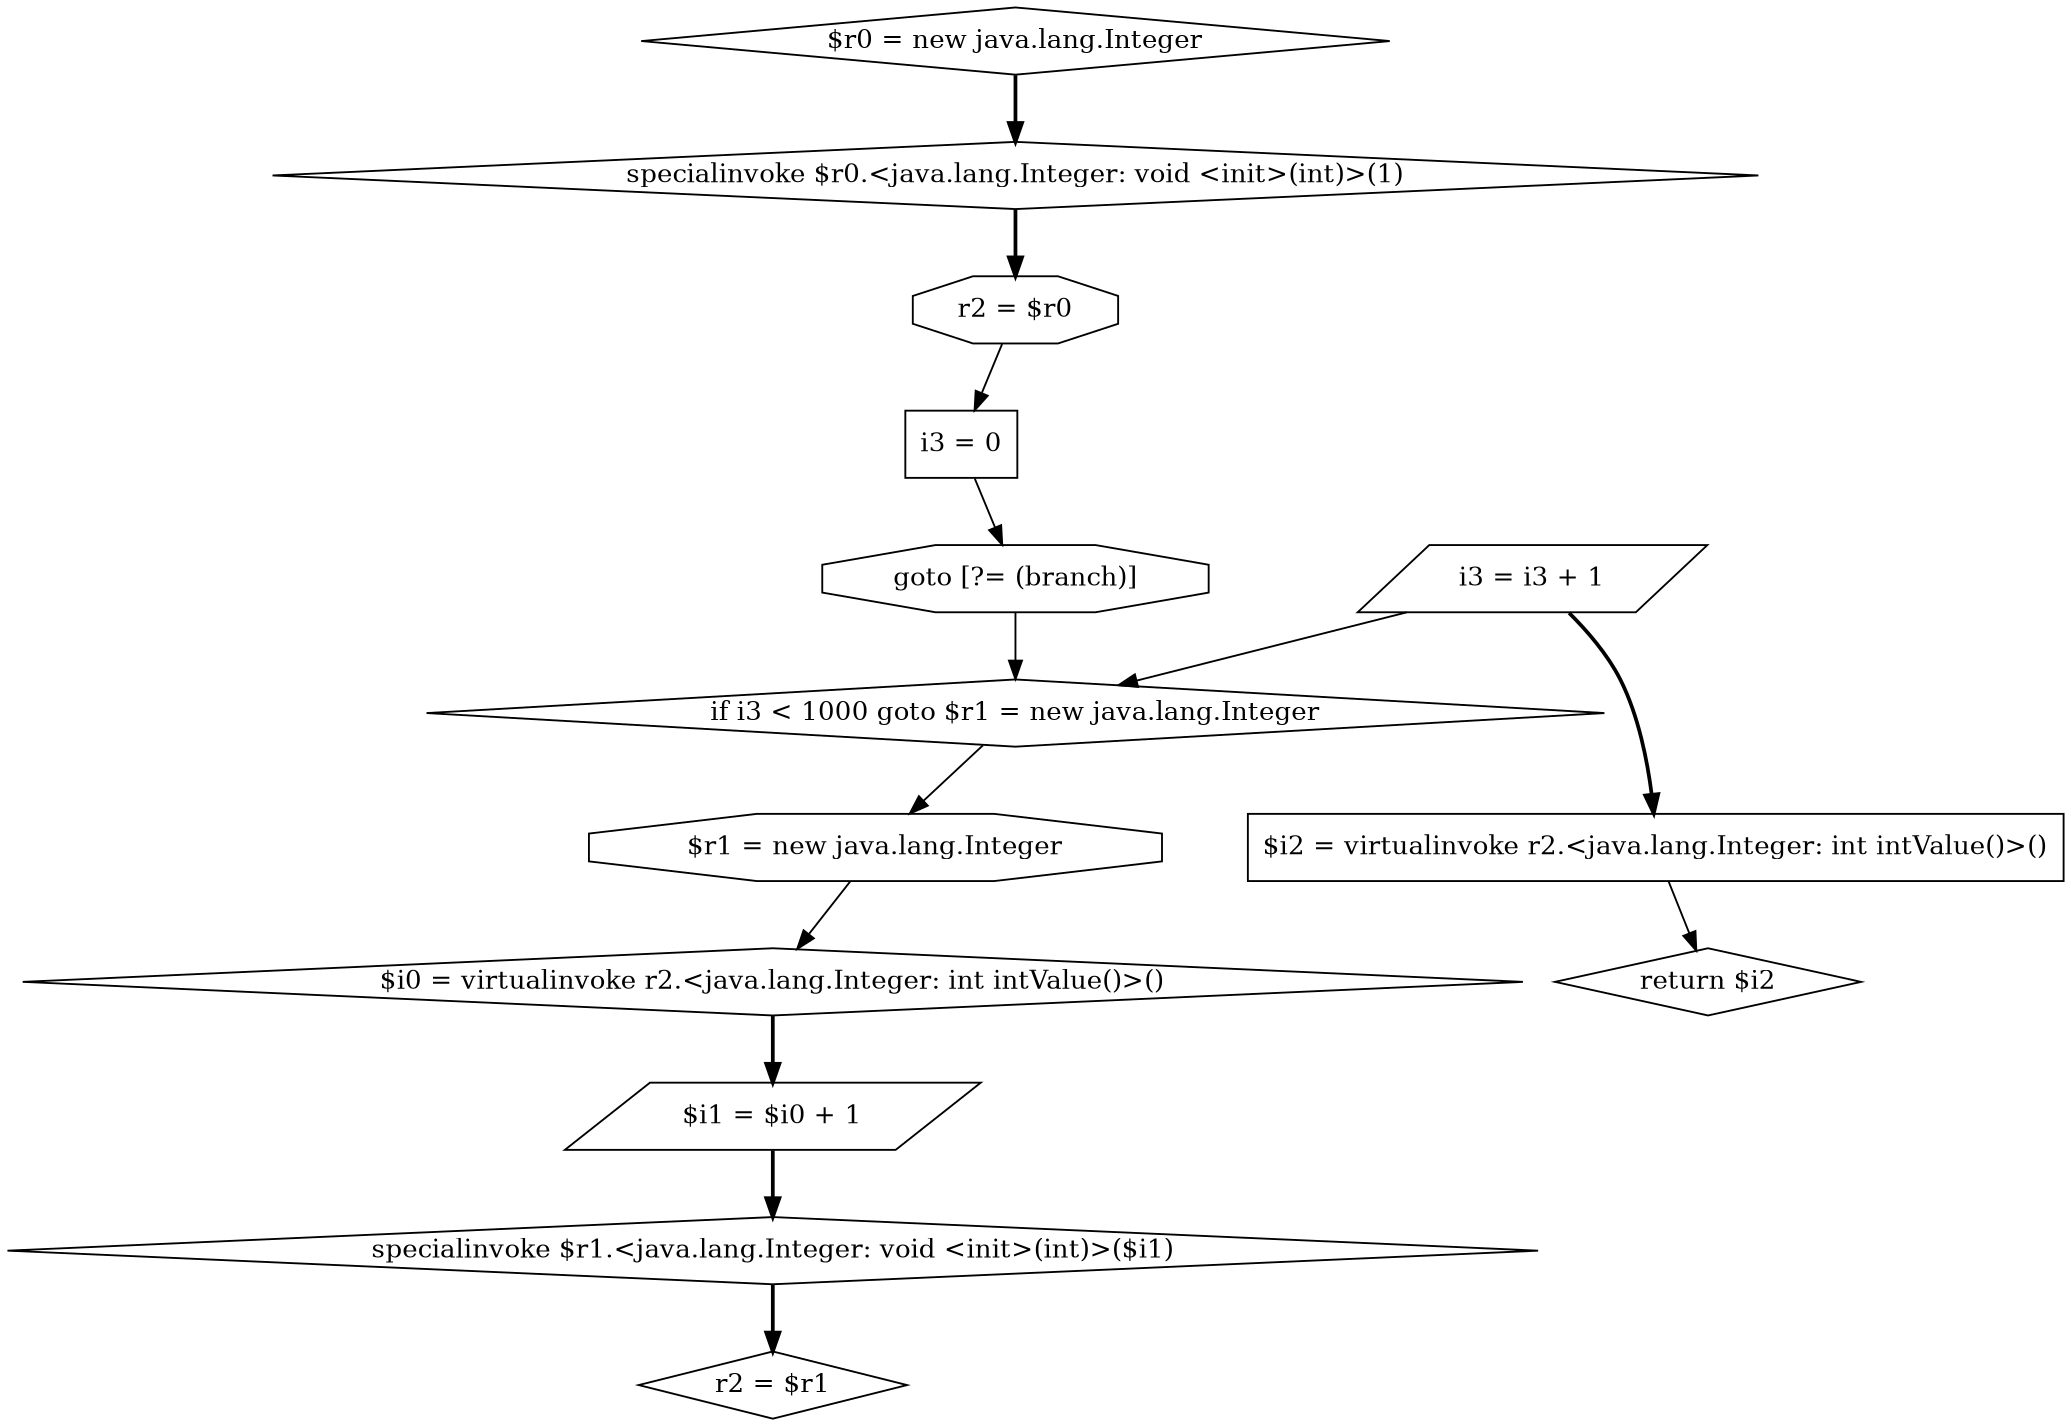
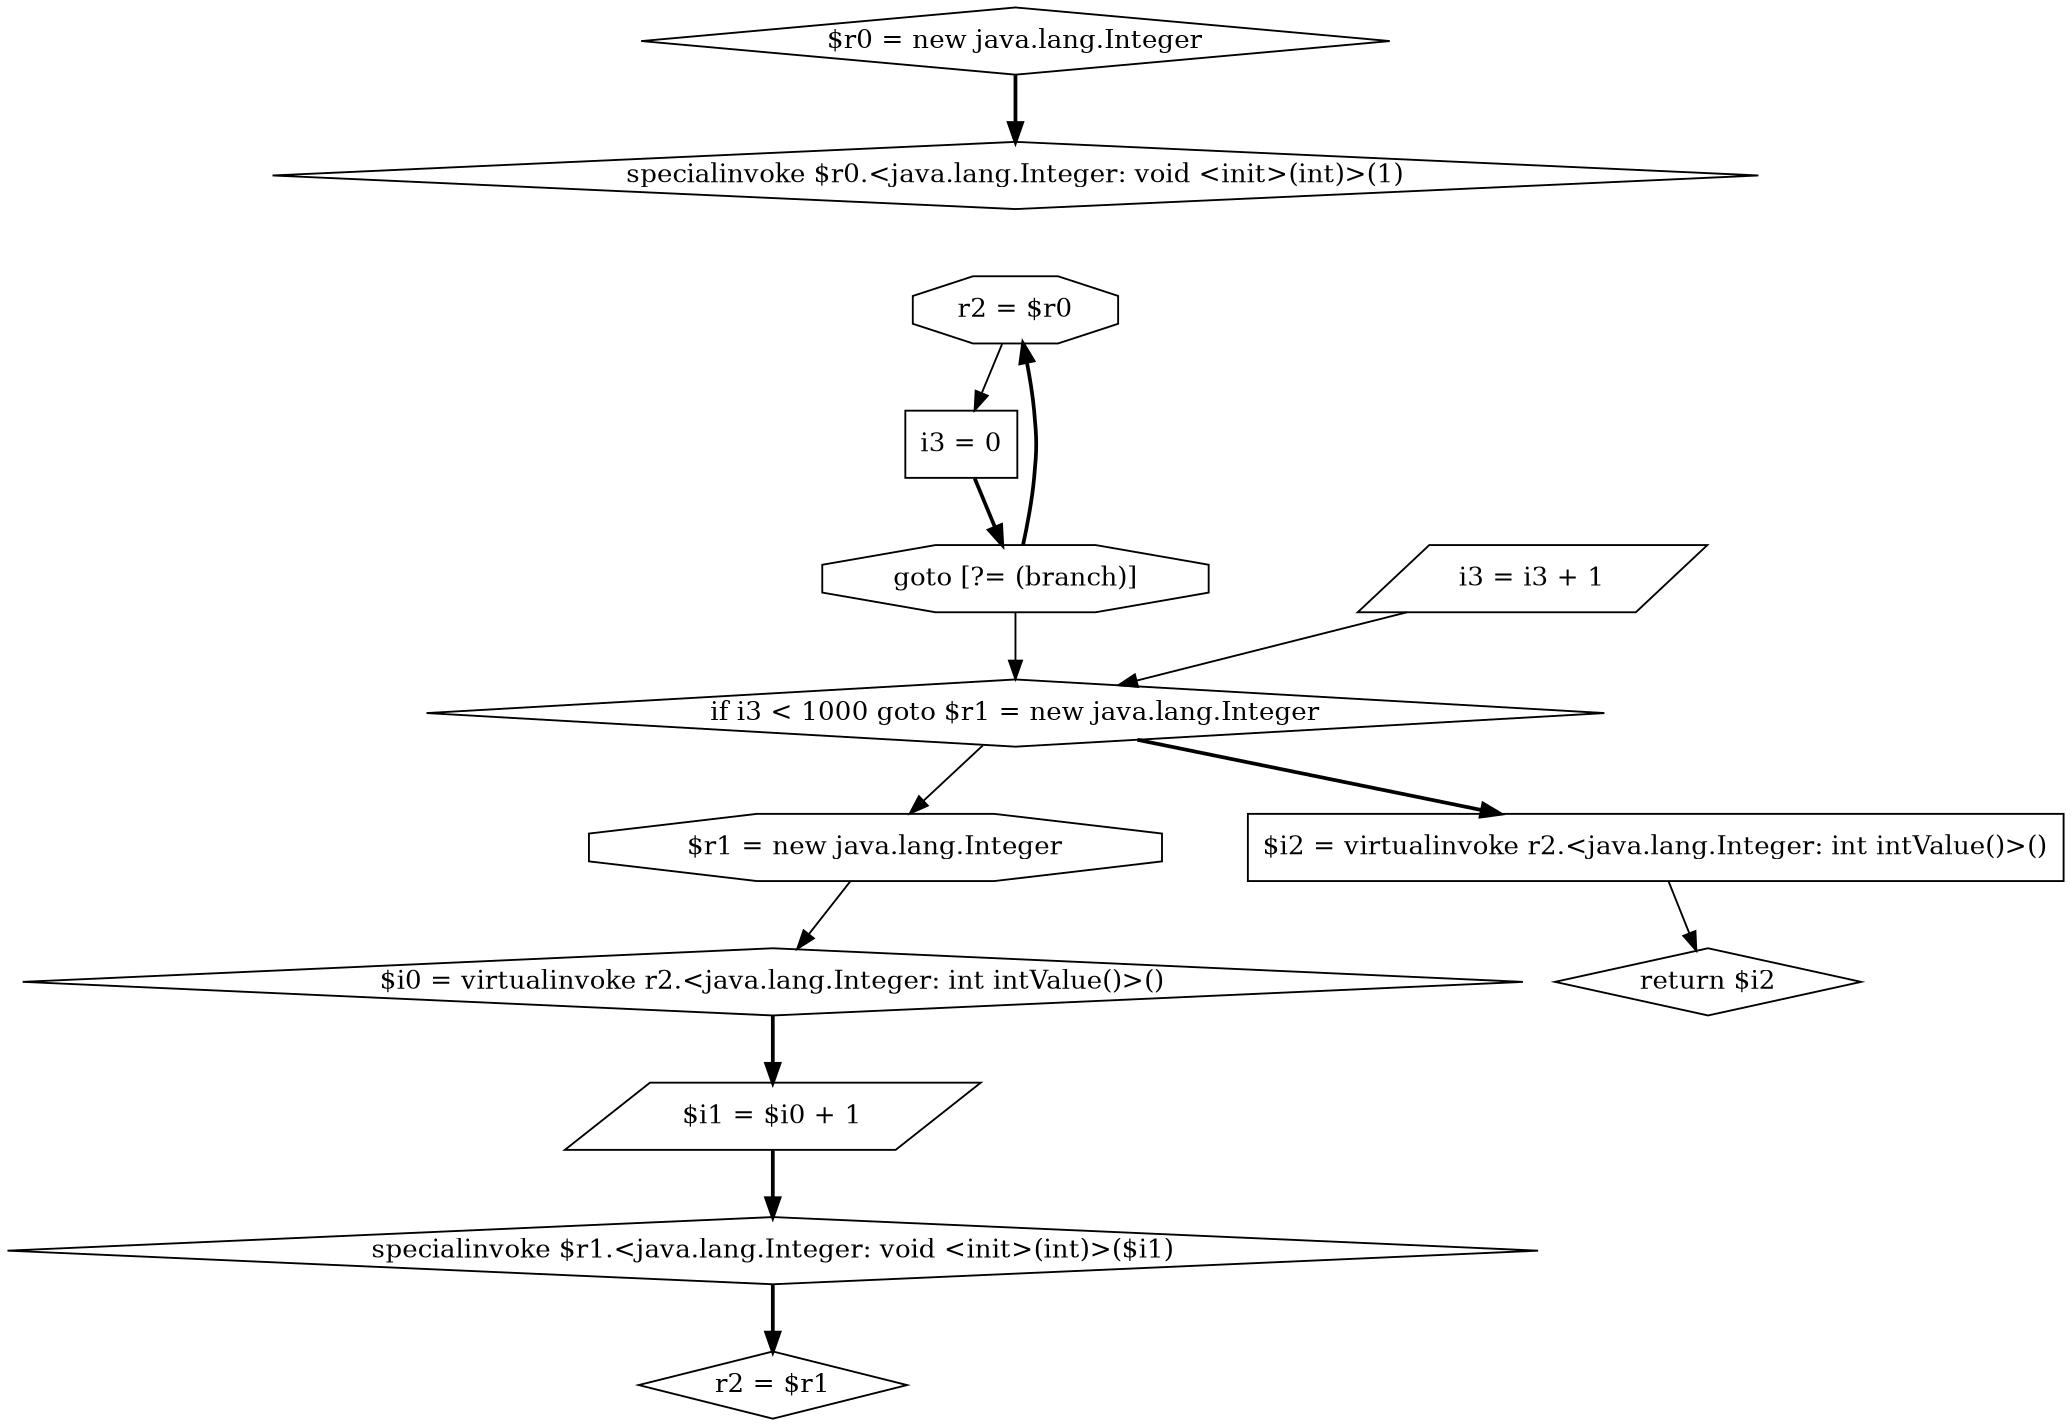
edge "specialinvoke $r0.<java.lang.Integer: void <init>(int)>(1)" -> "r2 = $r0": now "goto [?= (branch)]" -> "r2 = $r0"
edge "i3 = 0" -> "goto [?= (branch)]": style solid -> bold
edge "i3 = i3 + 1" -> "$i2 = virtualinvoke r2.<java.lang.Integer: int intValue()>()": now "if i3 < 1000 goto $r1 = new java.lang.Integer" -> "$i2 = virtualinvoke r2.<java.lang.Integer: int intValue()>()"
